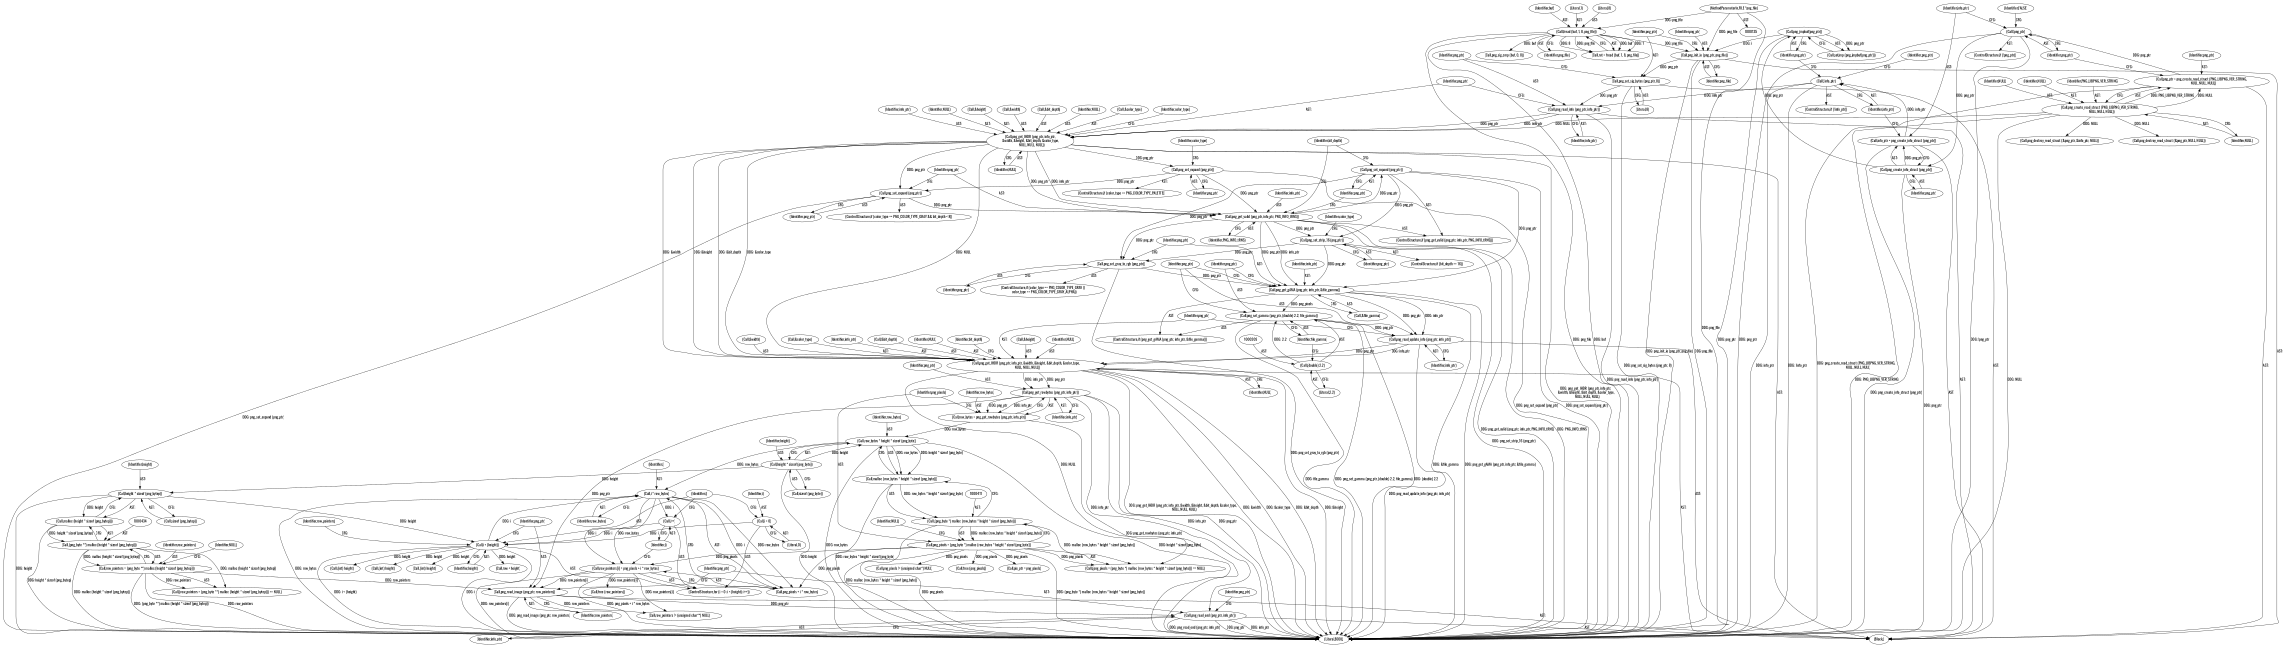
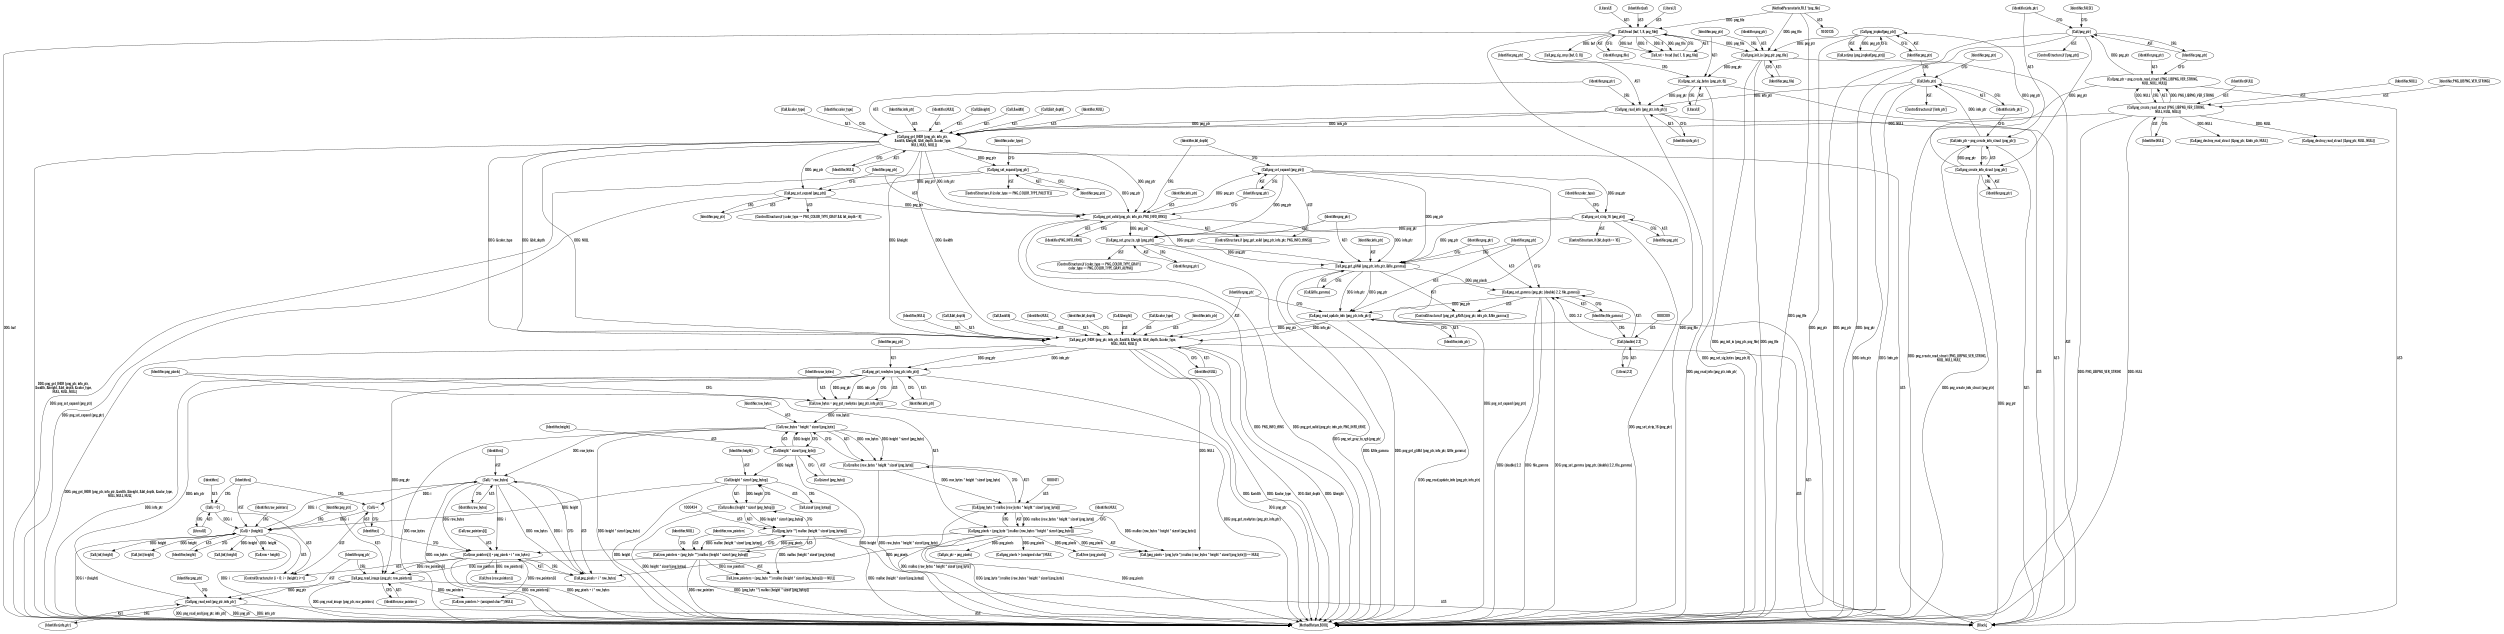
edge "(Call,png_jmpbuf(png_ptr))" -> "(Call,png_init_io (png_ptr, png_file))": label "DDG: i" -> "DDG: png_ptr"
edge "(Call,png_get_valid (png_ptr, info_ptr, PNG_INFO_tRNS))" -> "(Call,png_set_strip_16 (png_ptr))": removed, label "DDG: png_ptr"
node "(Call,row_pointers[i])": added
node "(Literal,BOOL)": label "(Literal,BOOL)" -> "(MethodReturn,BOOL)"
